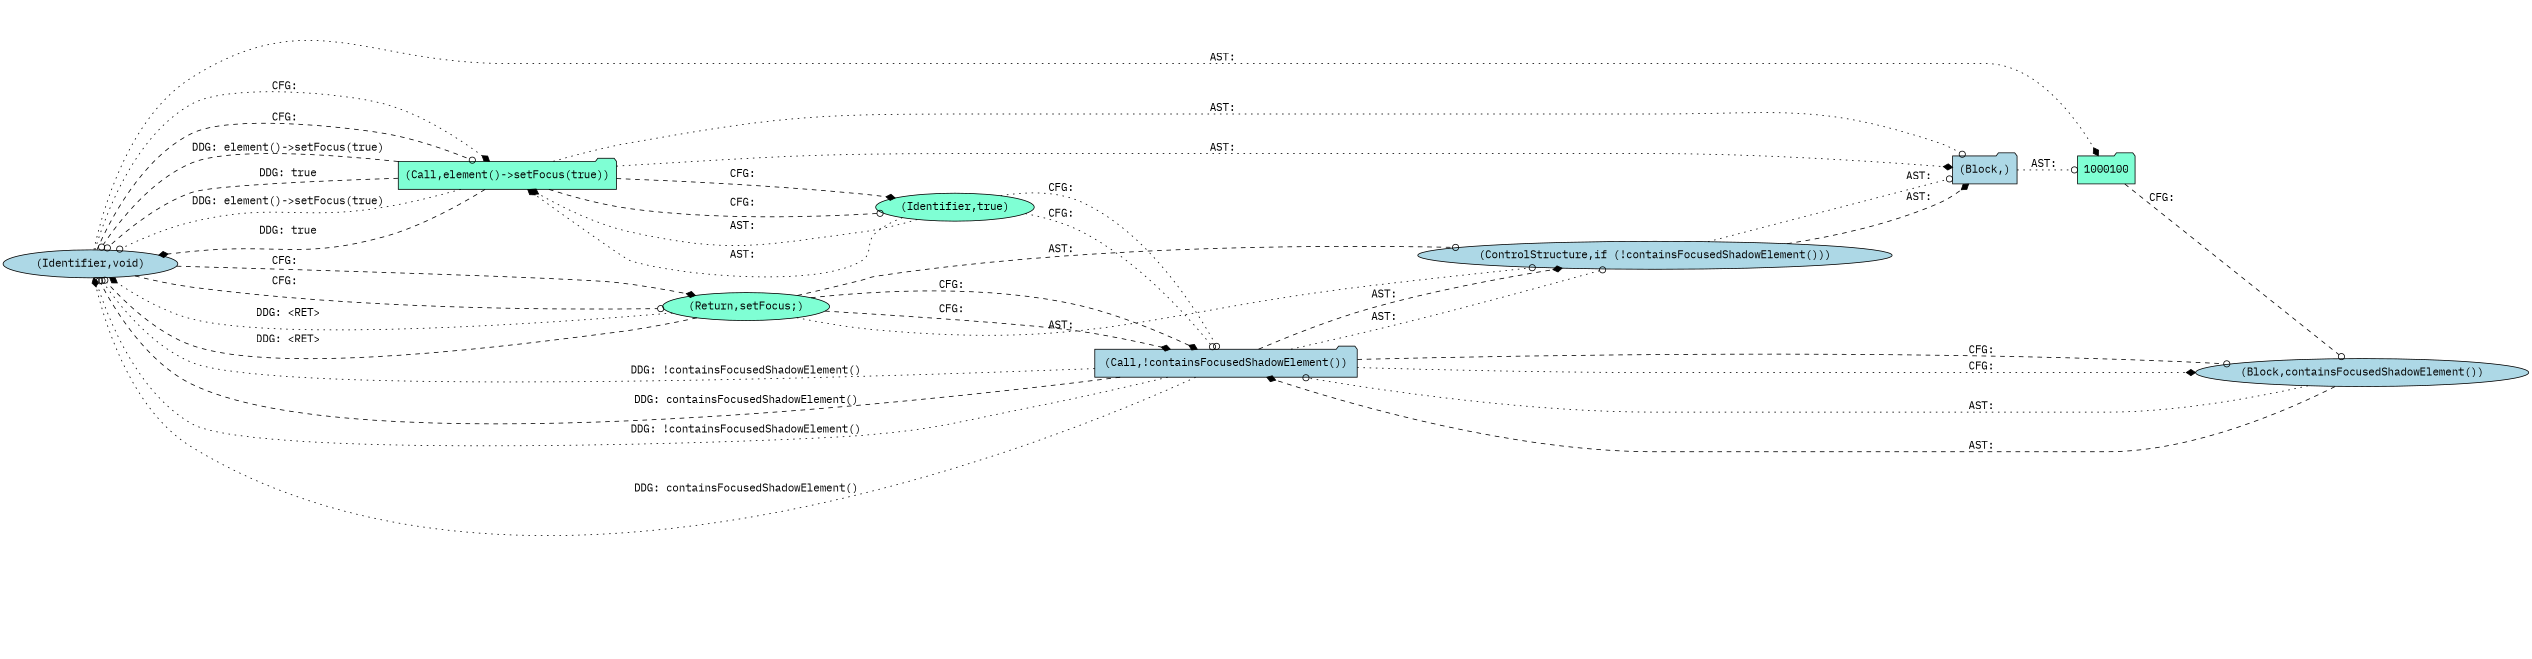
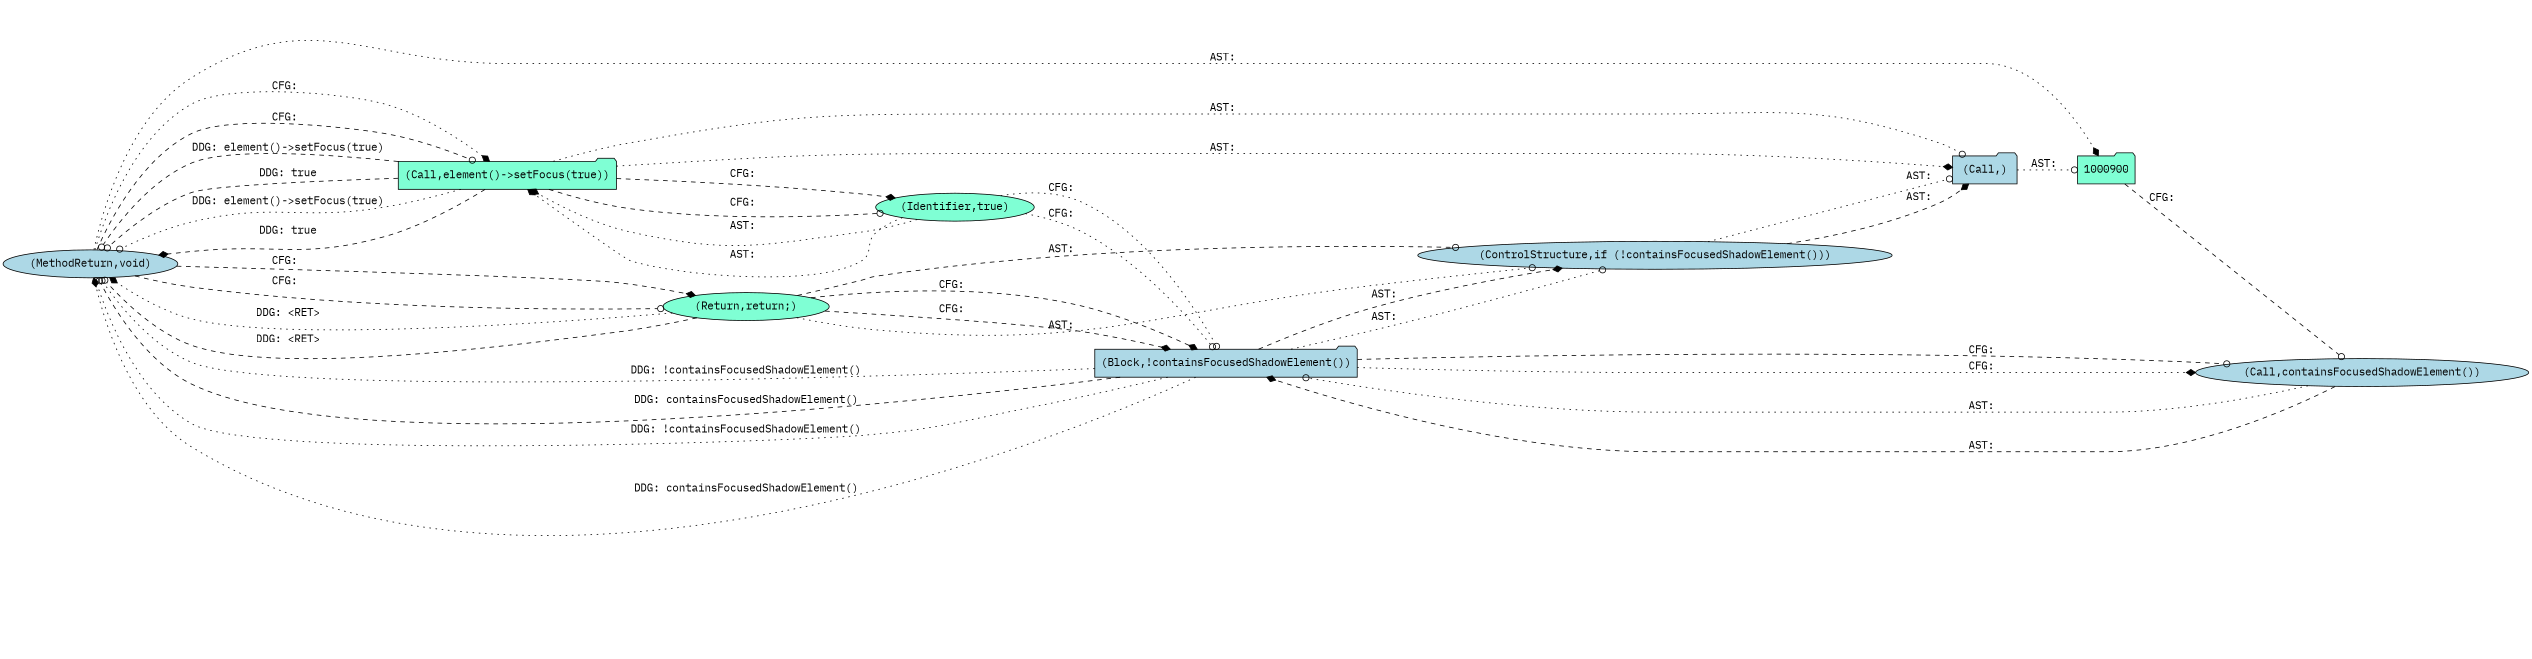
node "(Block,)": label "(Block,)" -> "(Call,)"
node "1000100": label "1000100" -> "1000900"
node "(Identifier,void)": label "(Identifier,void)" -> "(MethodReturn,void)"
node "(Return,setFocus;)": label "(Return,setFocus;)" -> "(Return,return;)"
node "(Call,!containsFocusedShadowElement())": label "(Call,!containsFocusedShadowElement())" -> "(Block,!containsFocusedShadowElement())"
node "(Block,containsFocusedShadowElement())": label "(Block,containsFocusedShadowElement())" -> "(Call,containsFocusedShadowElement())"
